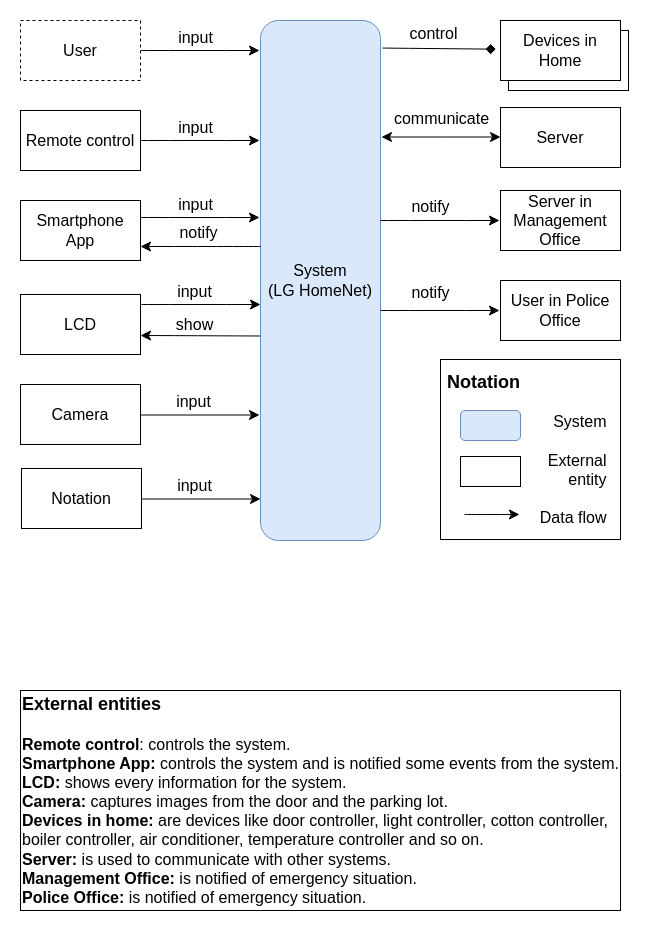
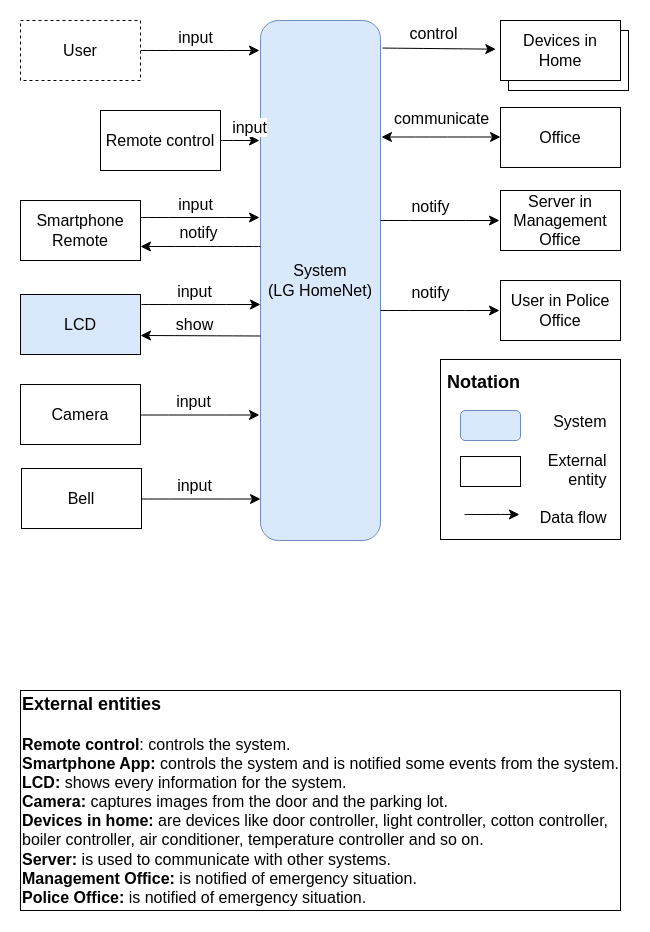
edge "System (LG HomeNet)" -> "Devices in Home": arrowhead diamond -> classic
node "Server": label "Server" -> "Office"
node "Remote control": moved (81, 141) -> (161, 141)
node "Smartphone App": label "Smartphone App" -> "Smartphone Remote"
node "LCD": fillcolor #ffffff -> #dae8fc
node "Notation": label "Notation" -> "Bell"
